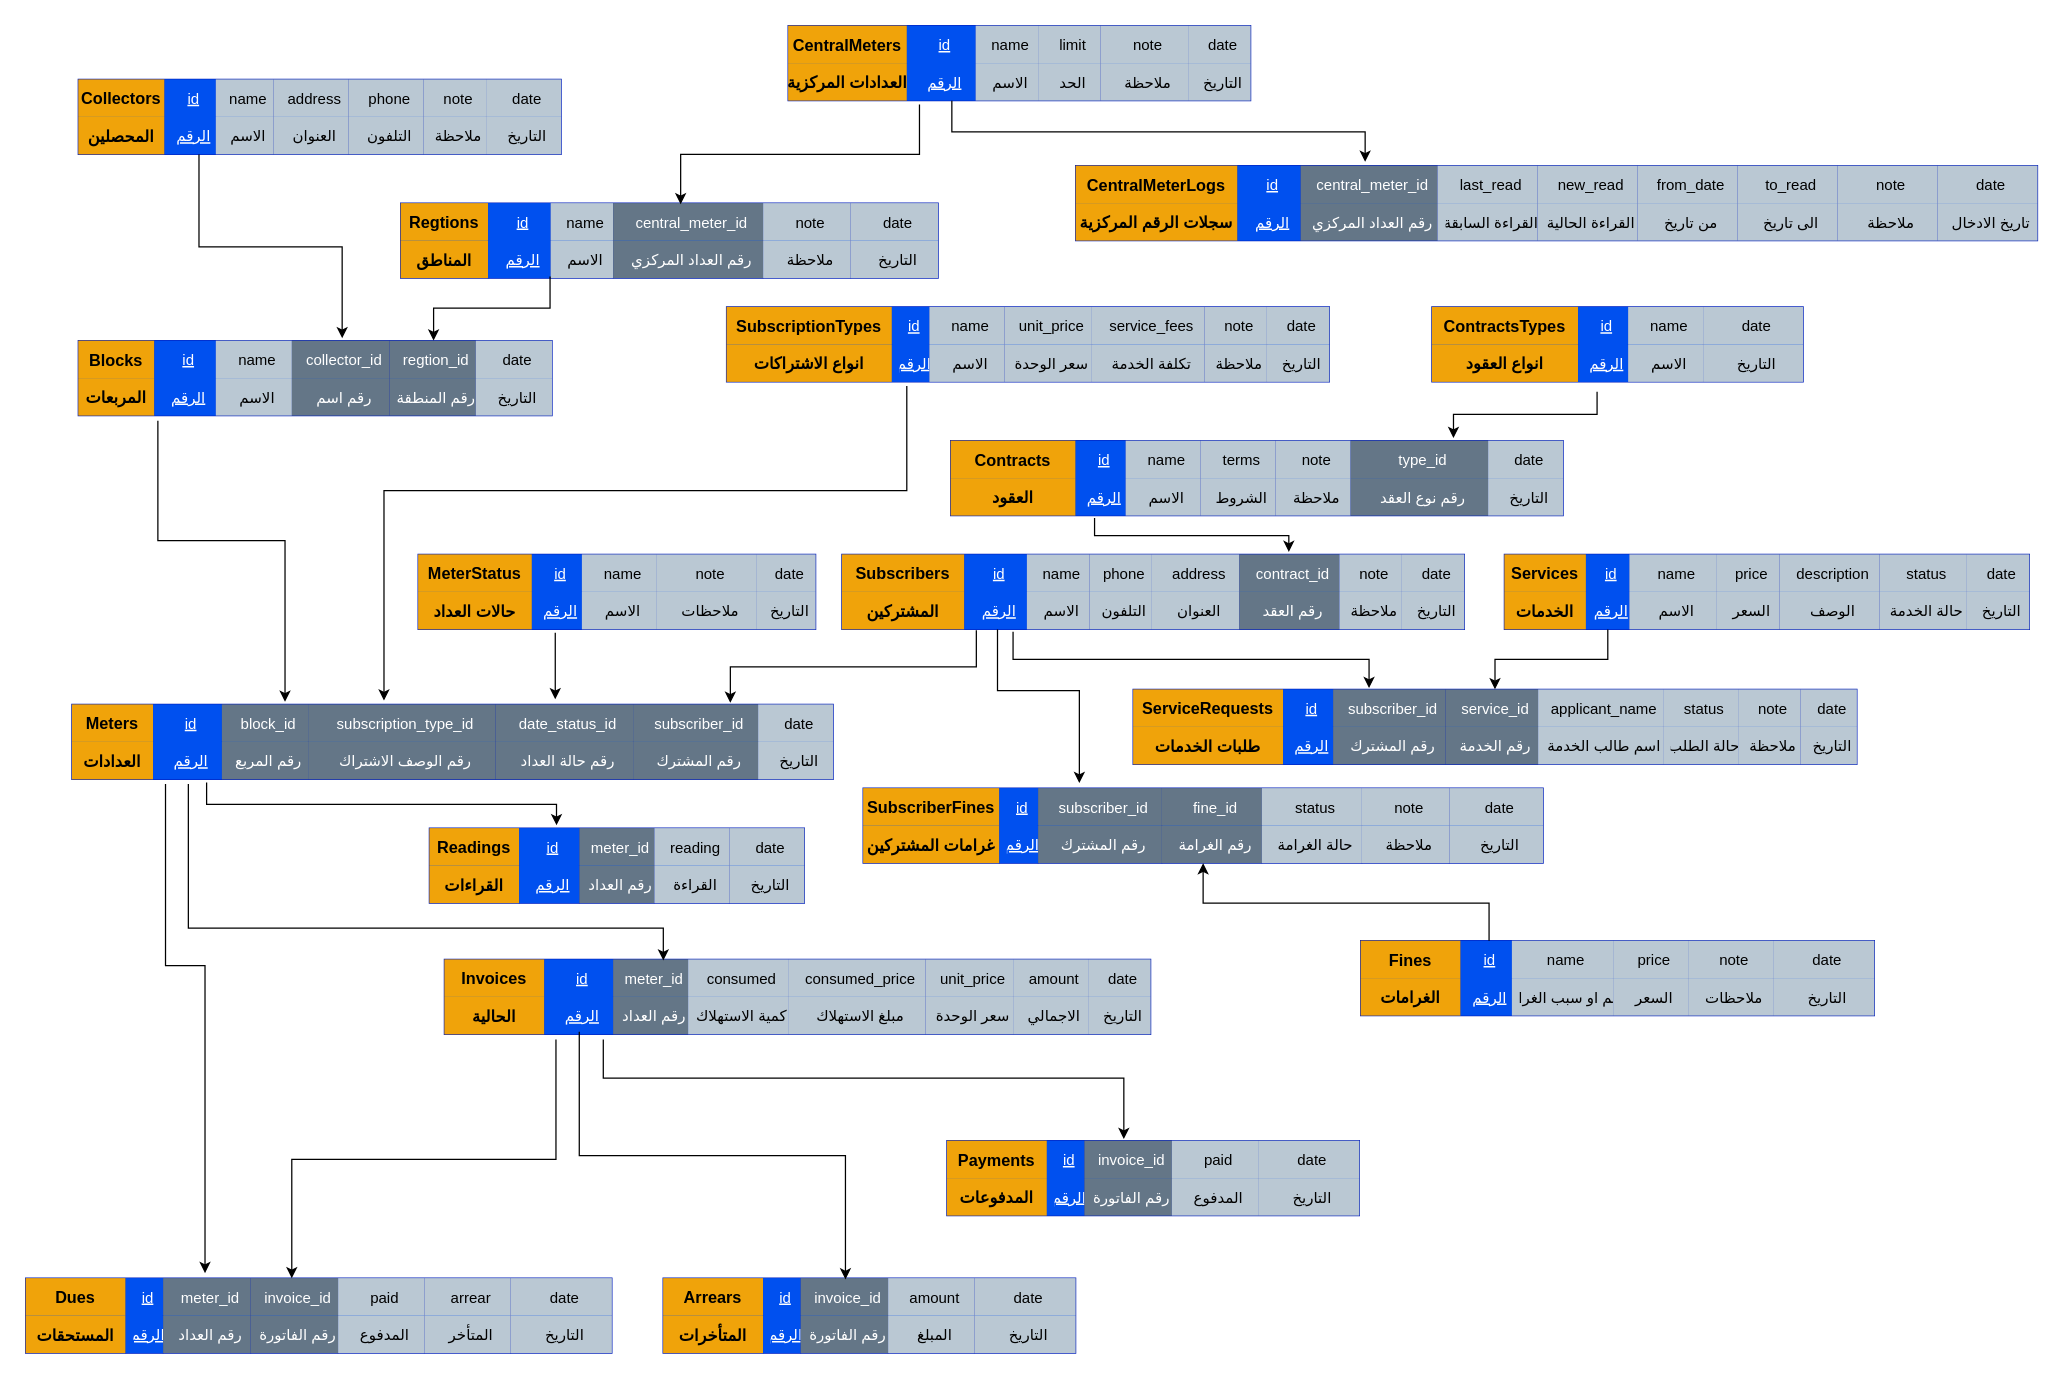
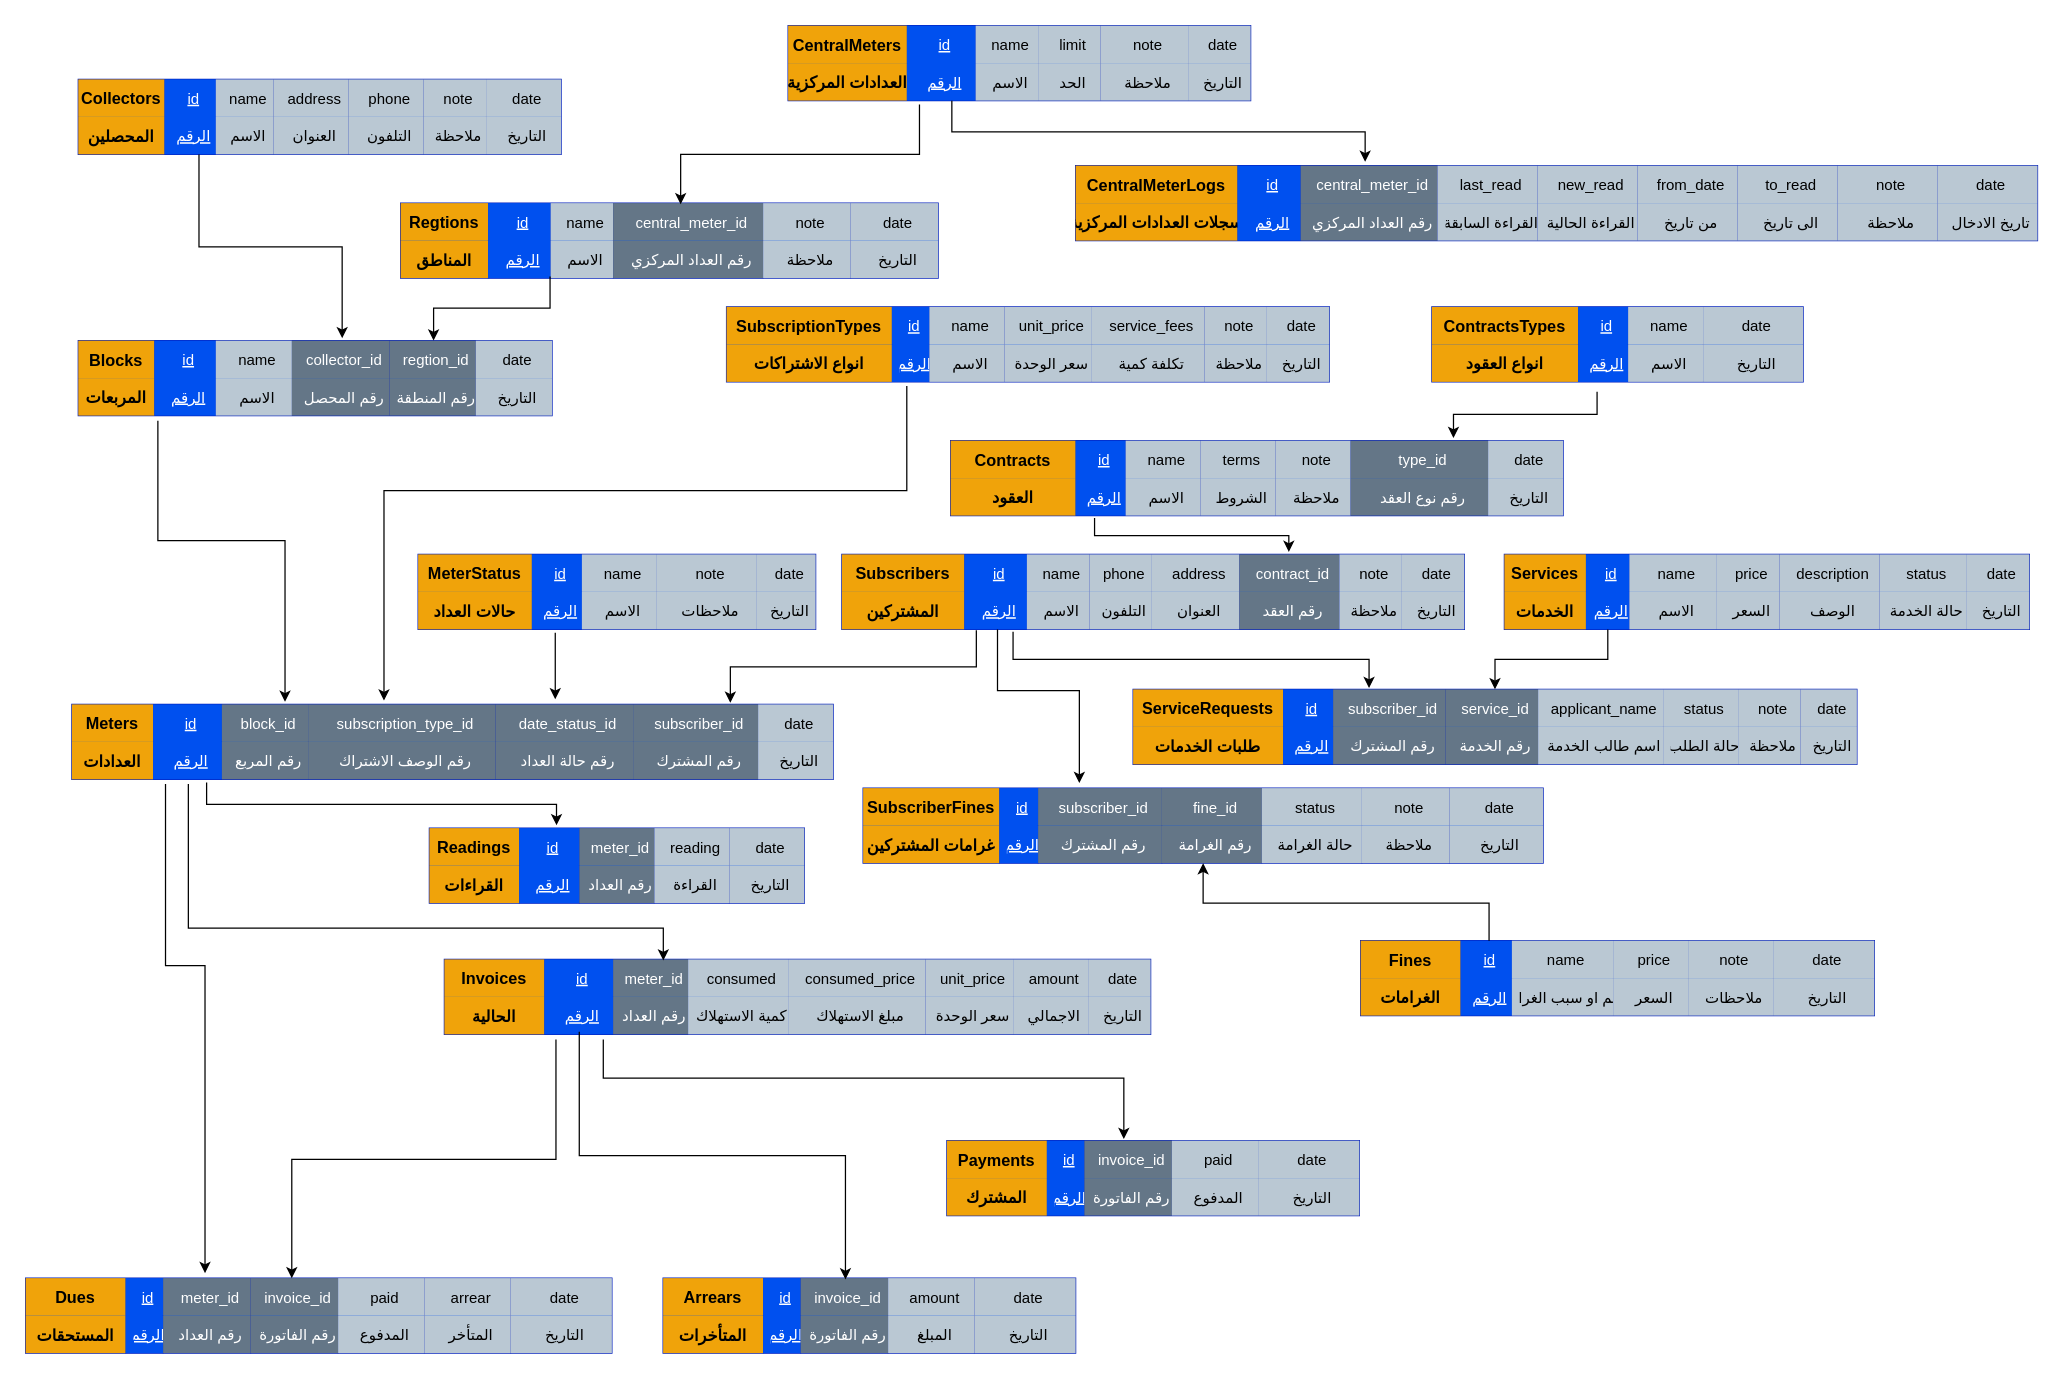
node "سجلات الرقم المركزية": label "سجلات الرقم المركزية" -> "سجلات العدادات المركزية"
node "تكلفة الخدمة": label "تكلفة الخدمة" -> "تكلفة كمية"
node "رقم اسم": label "رقم اسم" -> "رقم المحصل"
node "المدفوعات": label "المدفوعات" -> "المشترك"
